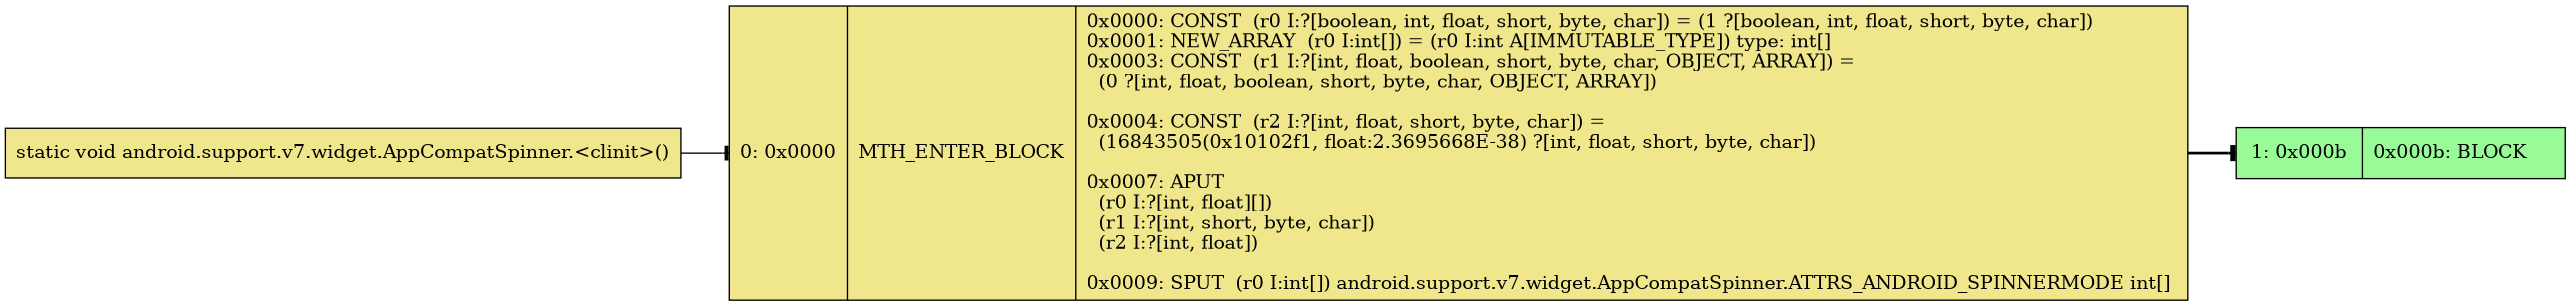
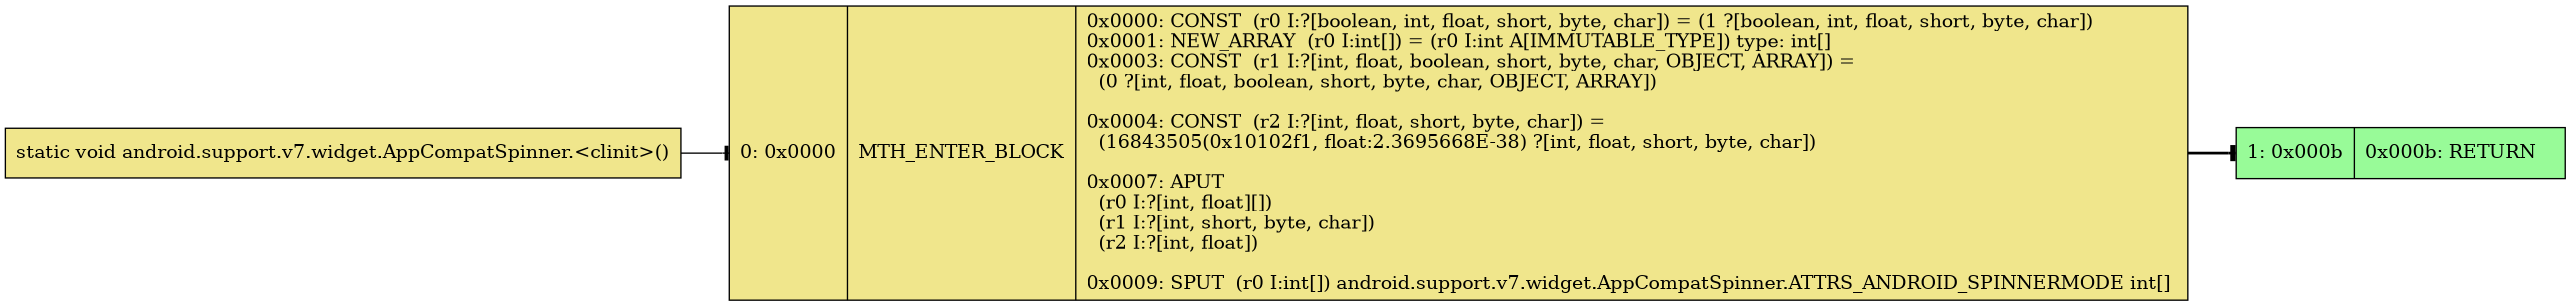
node "1: 0x000b": text "0x000b: BLOCK" -> "0x000b: RETURN"
